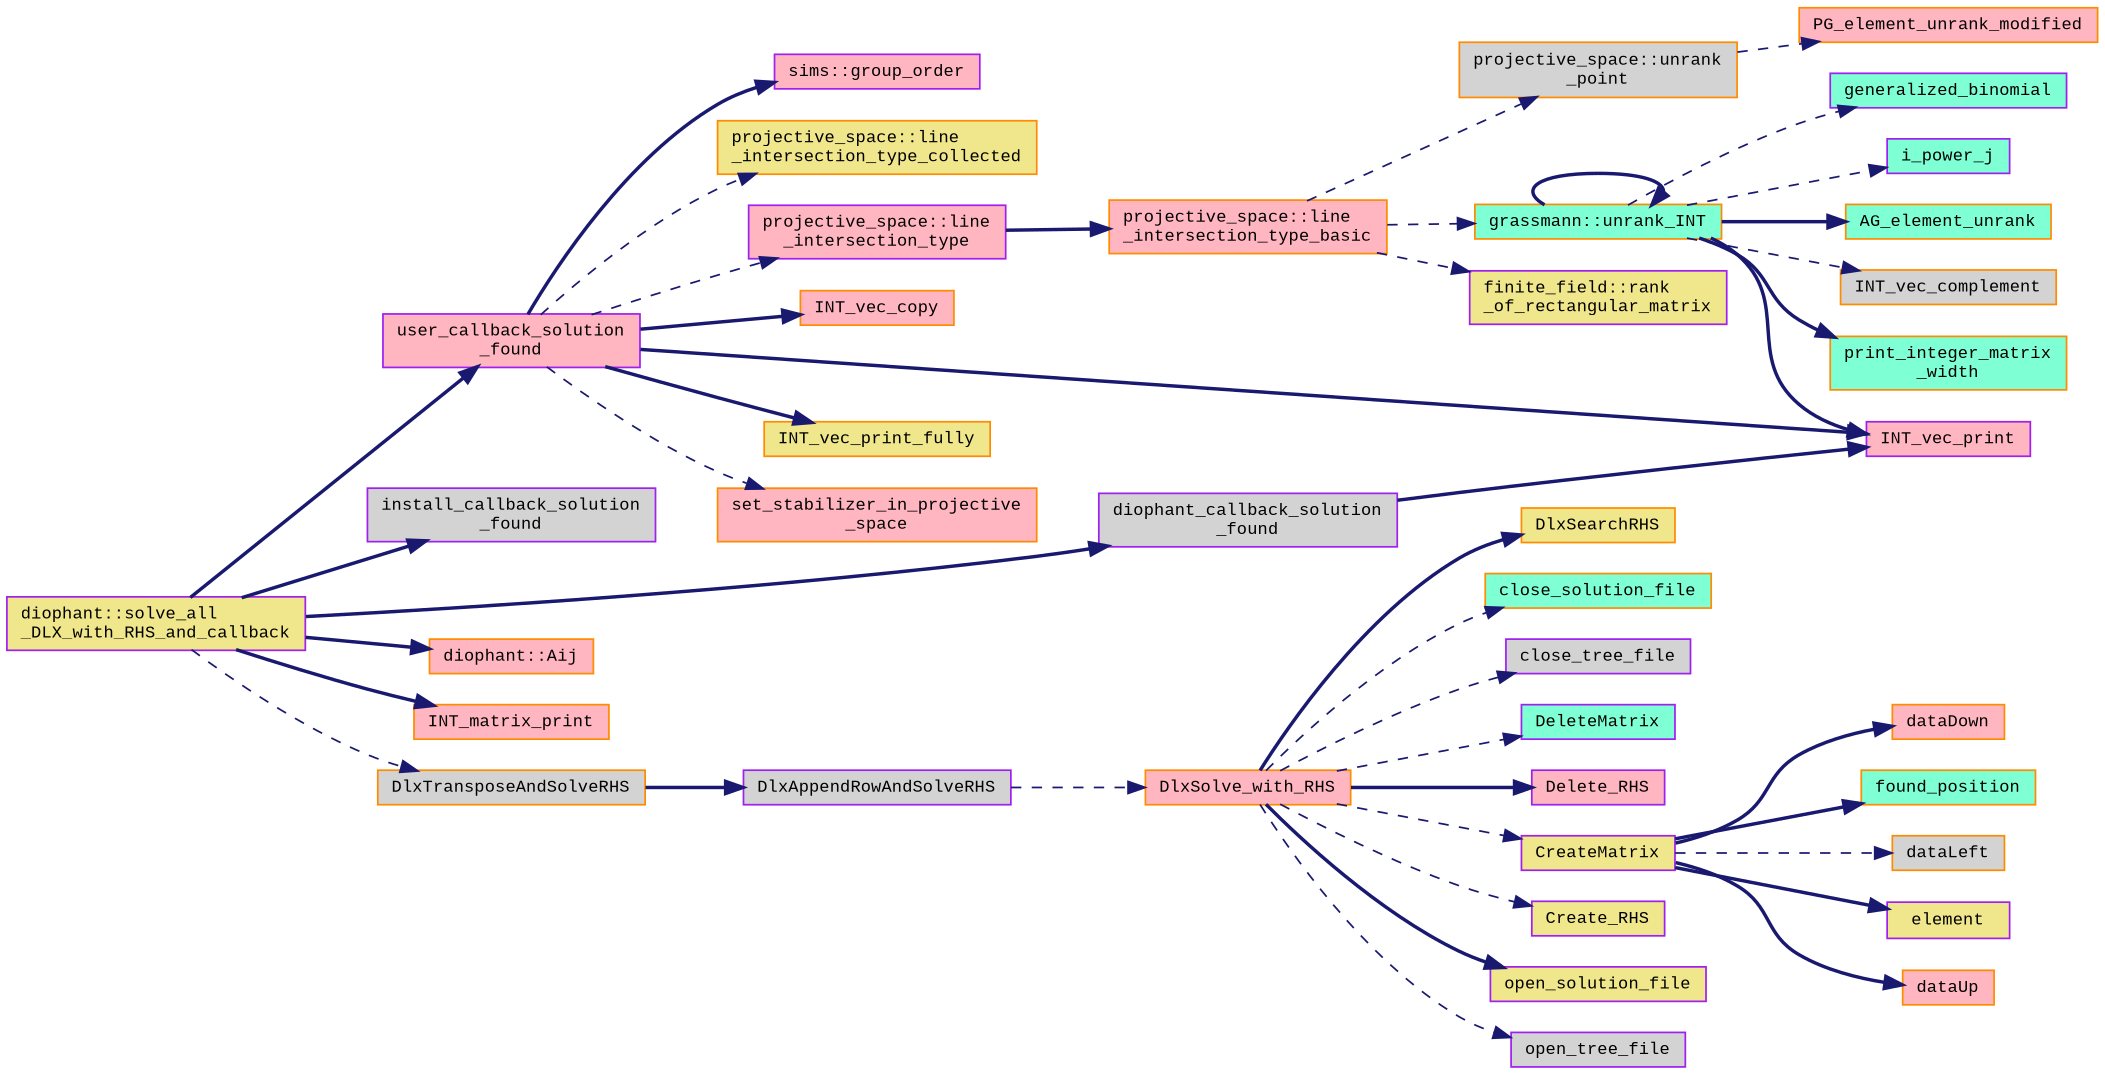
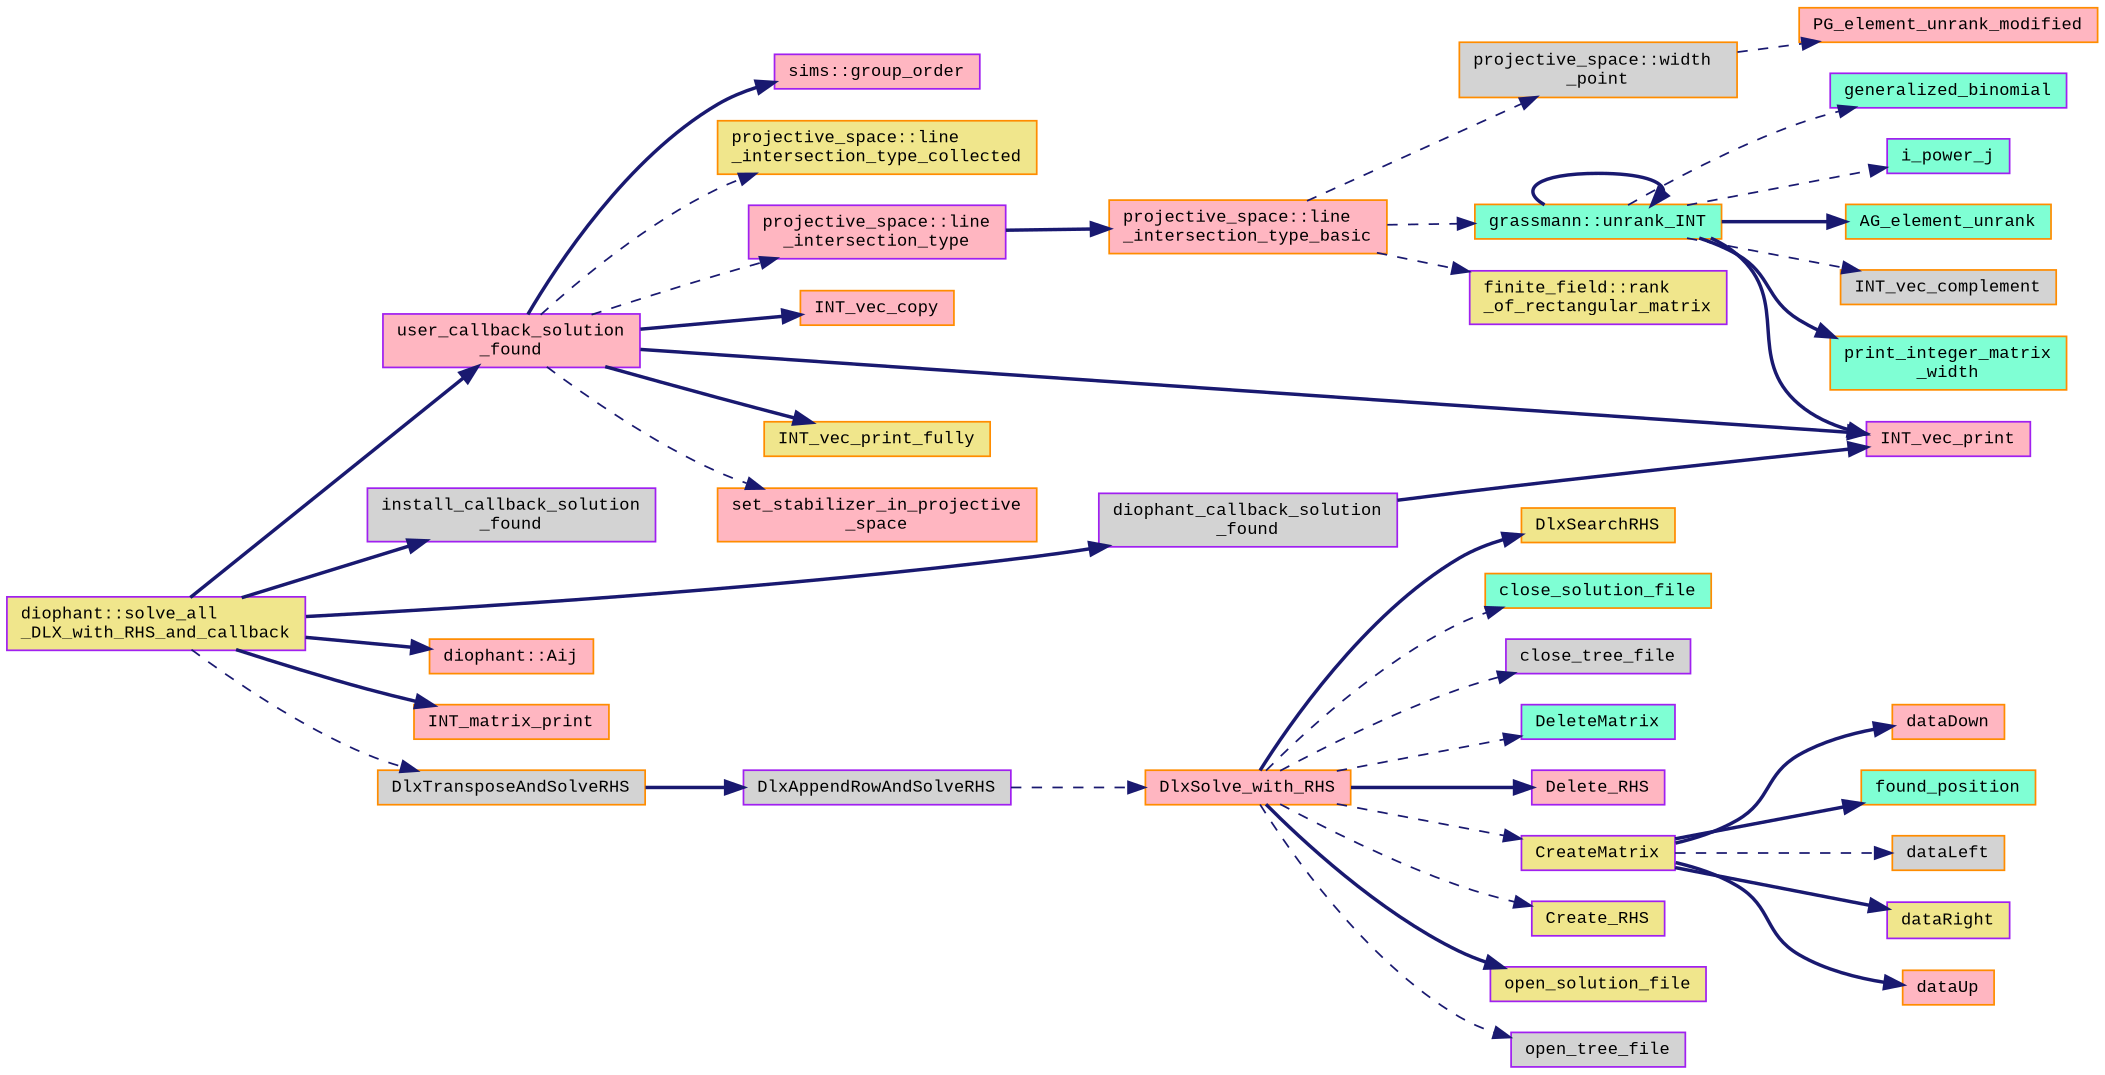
node "projective_space::unrank _point": label "projective_space::unrank _point" -> "projective_space::width _point"
node "element": label "element" -> "dataRight"
